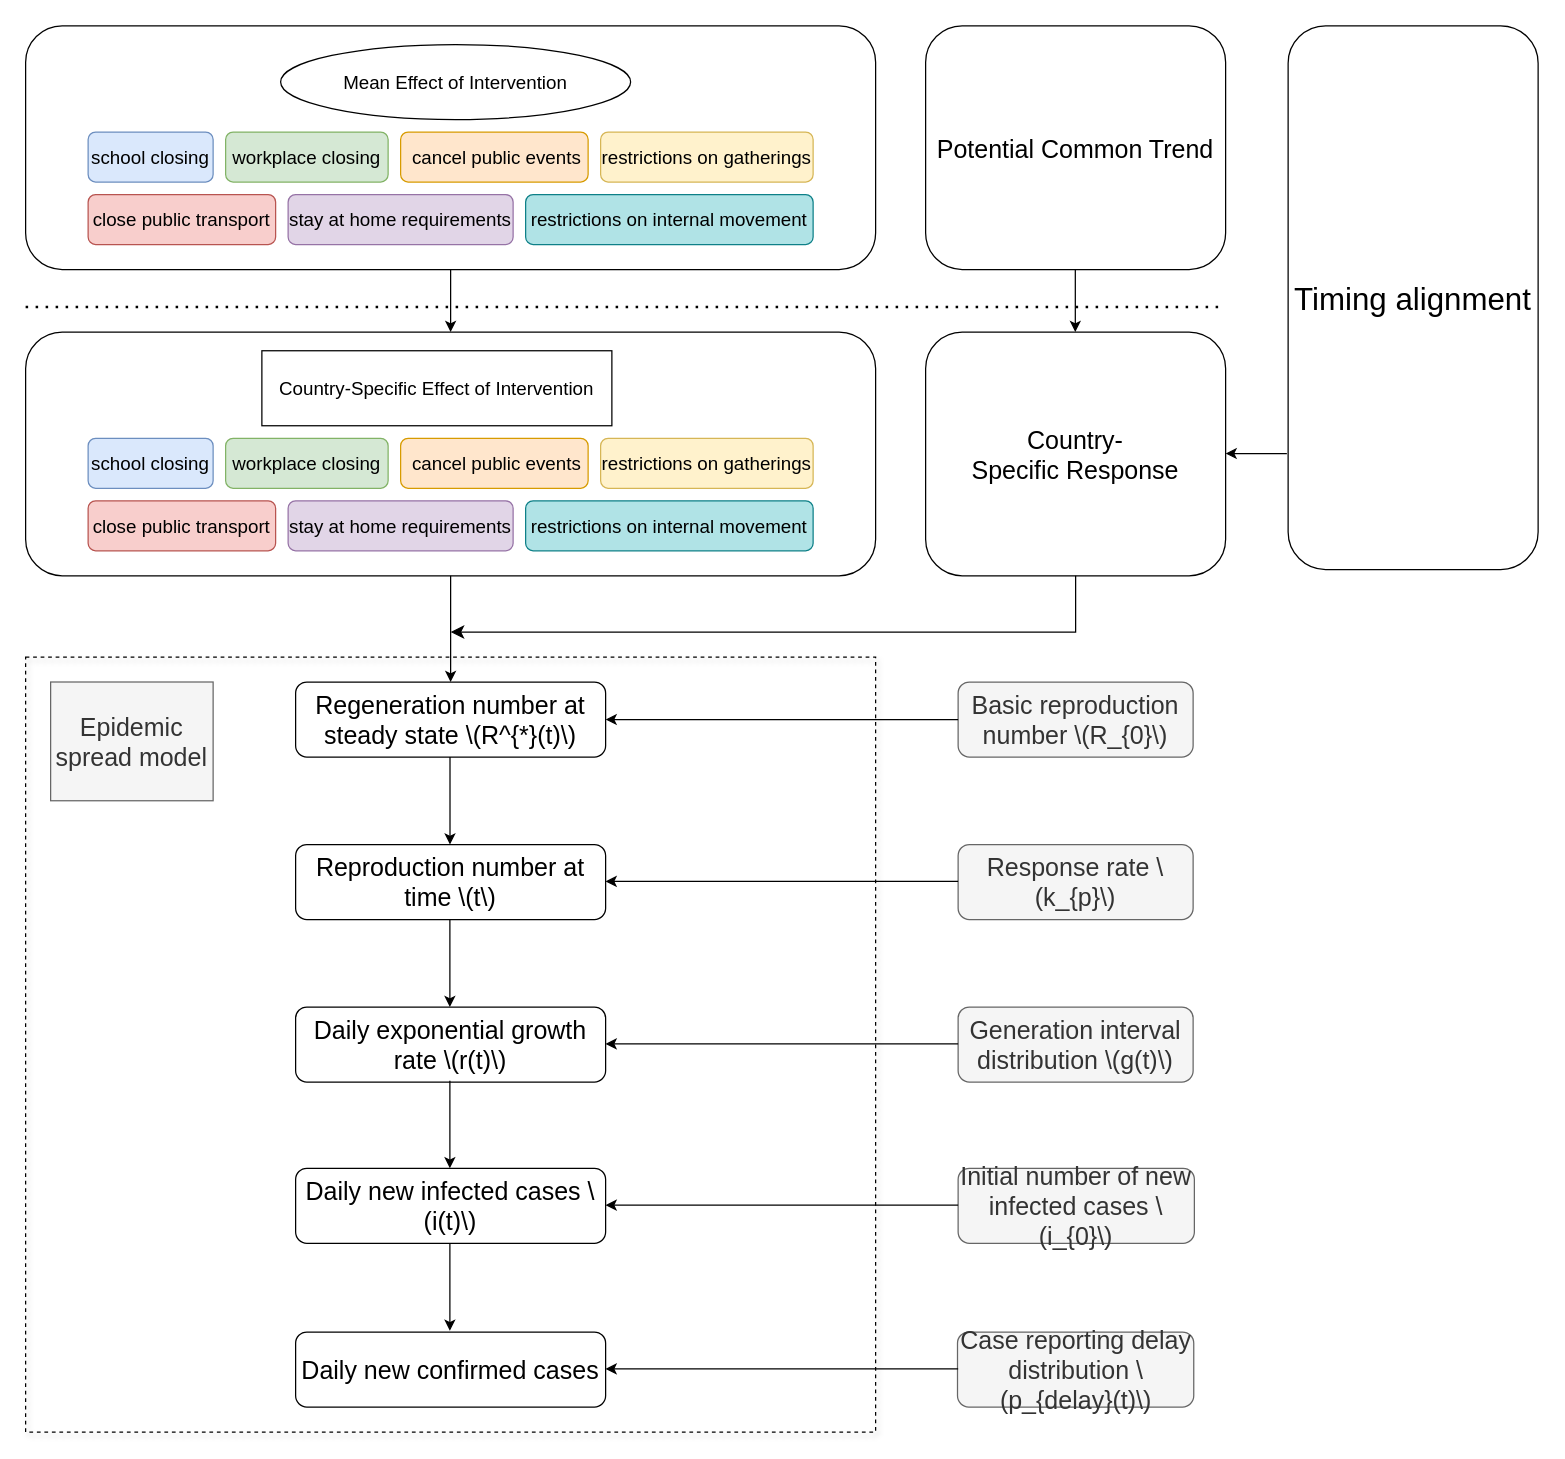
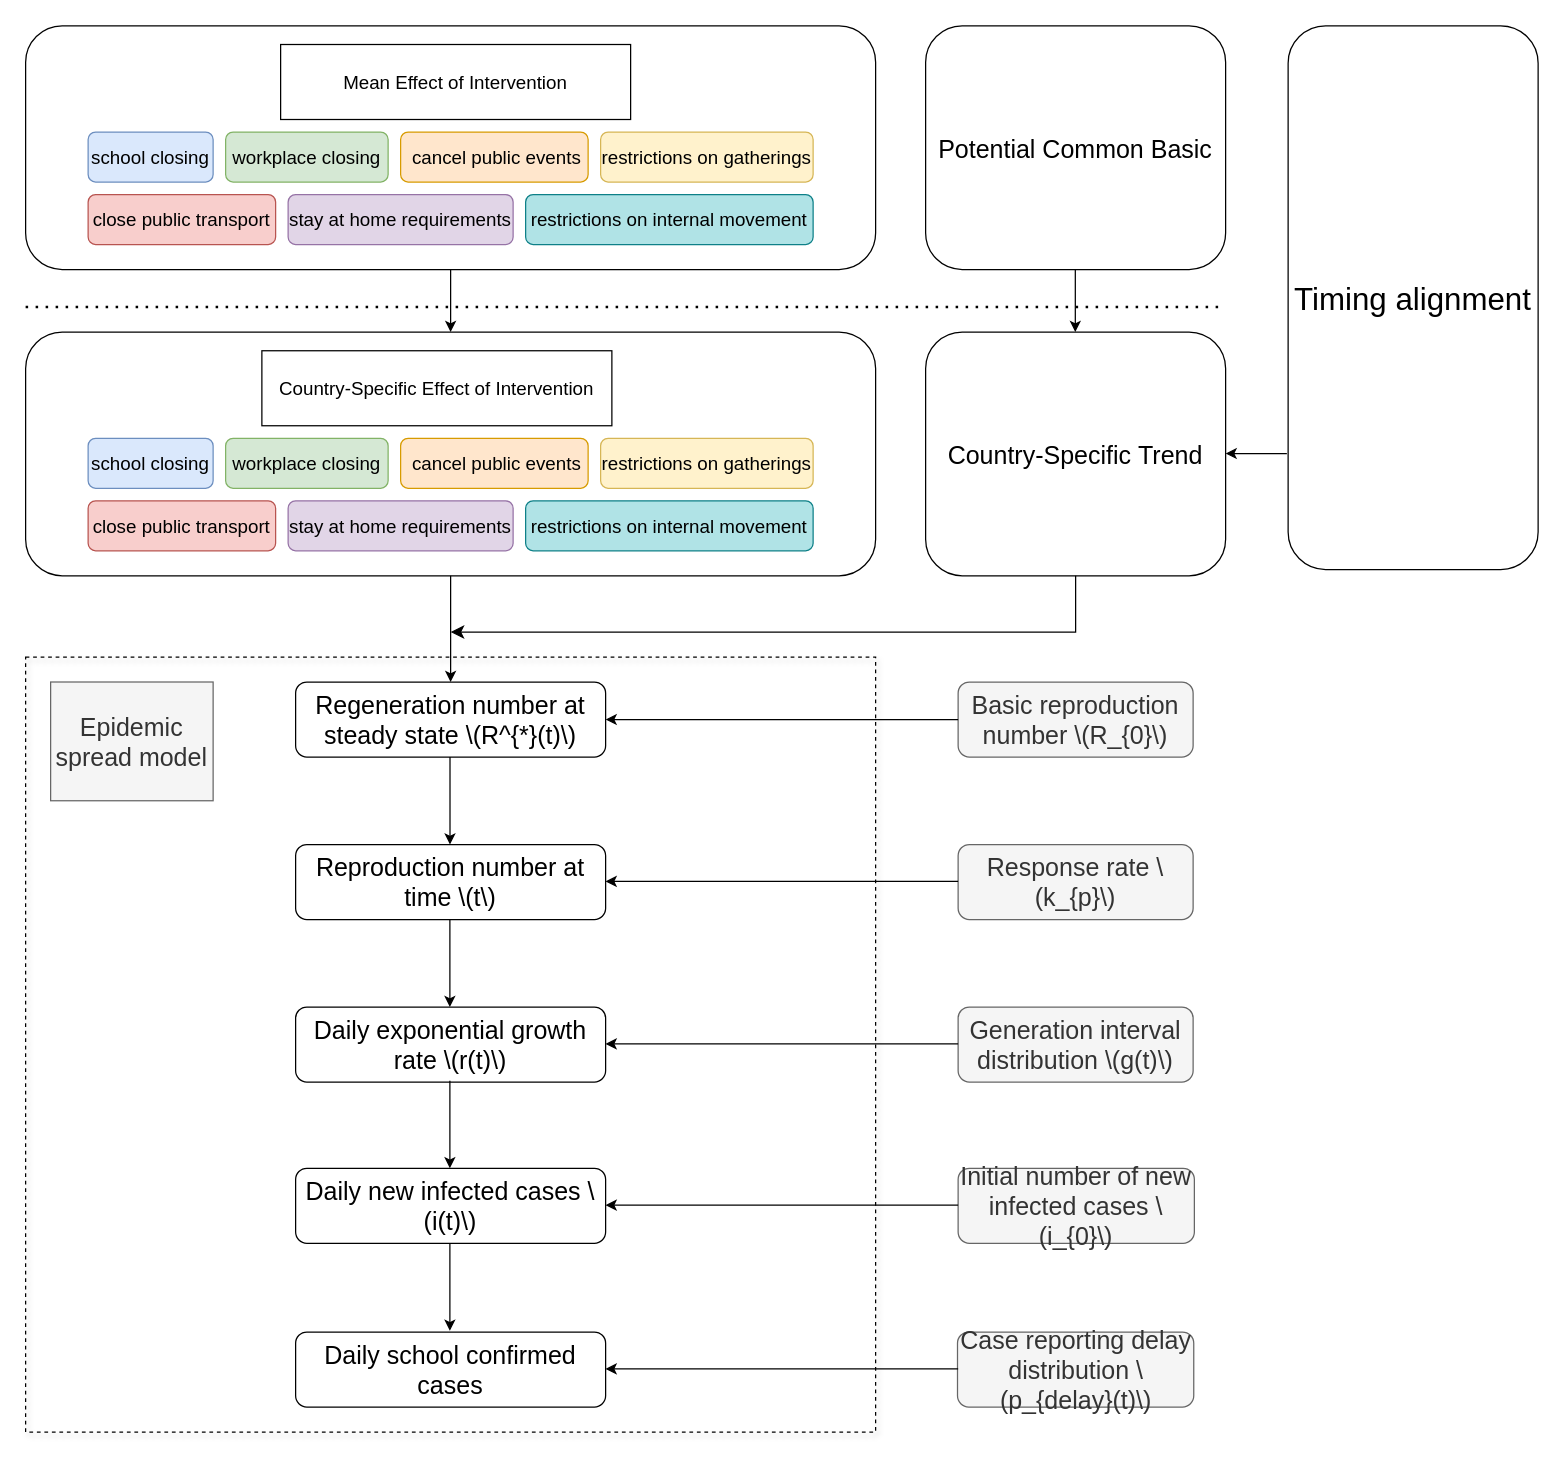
node "Mean Effect of Intervention": shape ellipse -> rectangle
node "Potential Common Trend": label "Potential Common Trend" -> "Potential Common Basic"
node "Country-Specific Response": label "Country-Specific Response" -> "Country-Specific Trend"
node "Daily new confirmed cases": label "Daily new confirmed cases" -> "Daily school confirmed cases"
